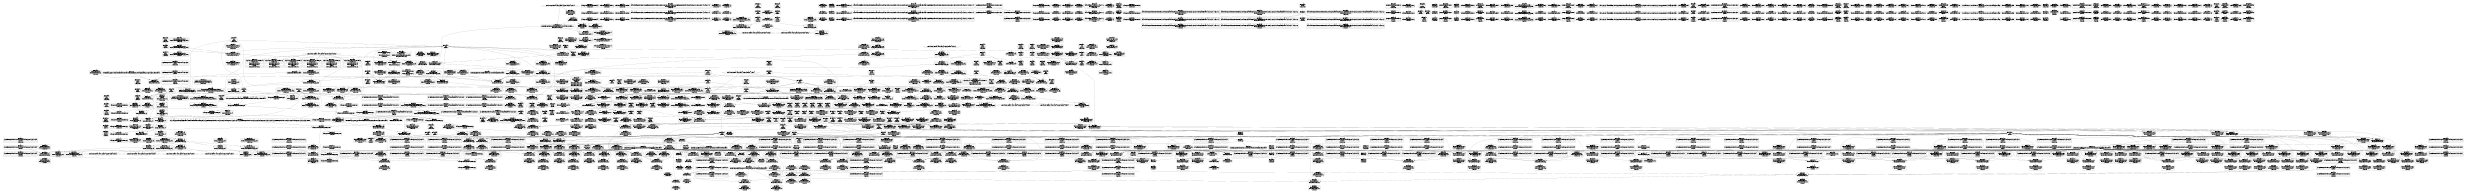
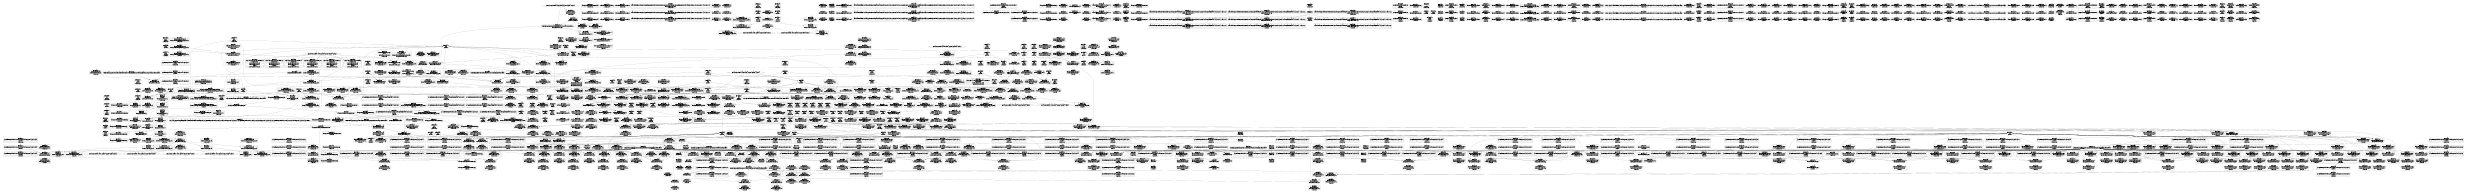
node "CE0x57b07a0": removed
